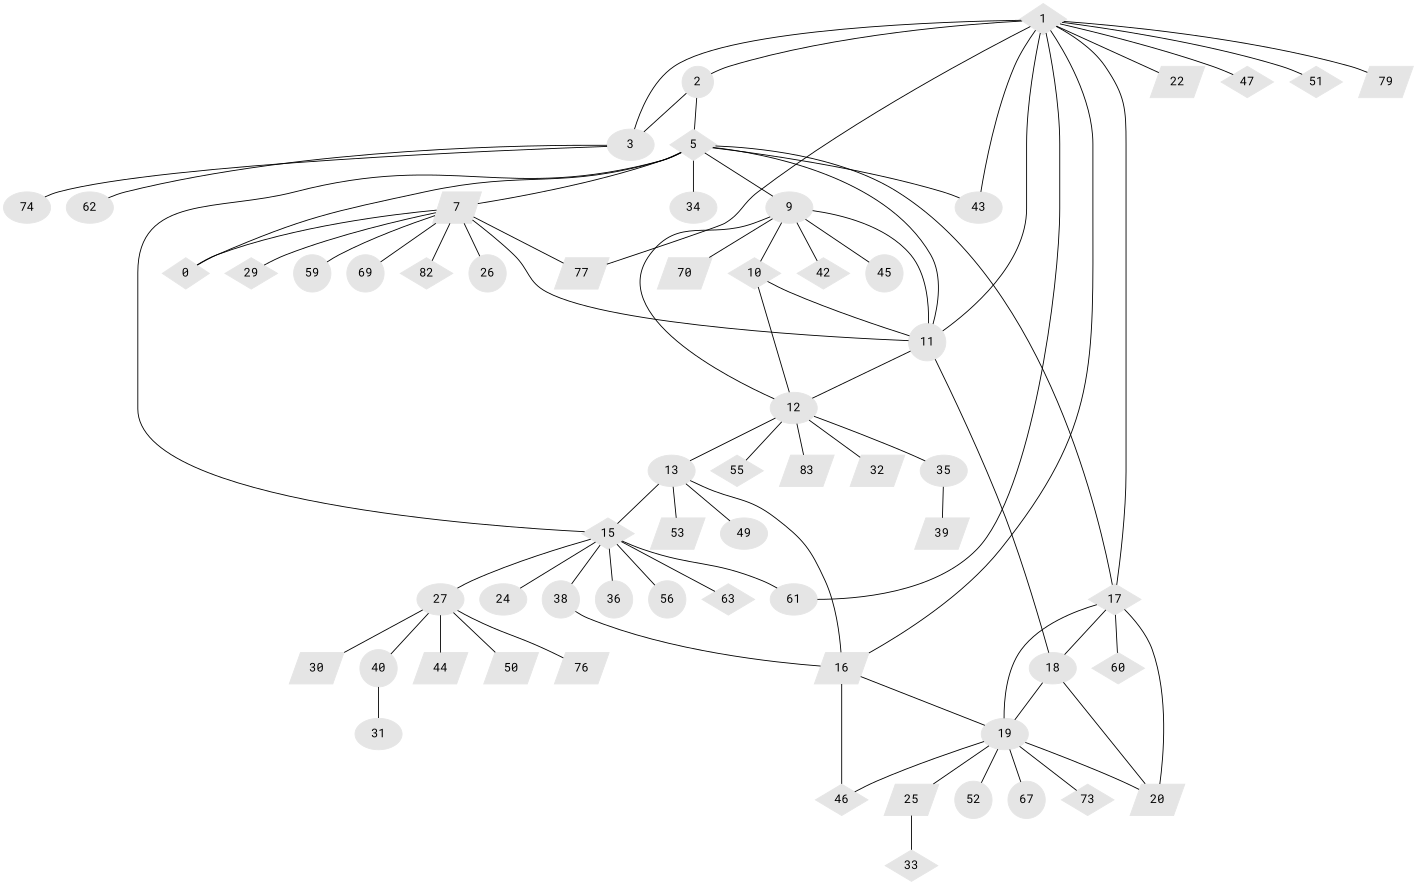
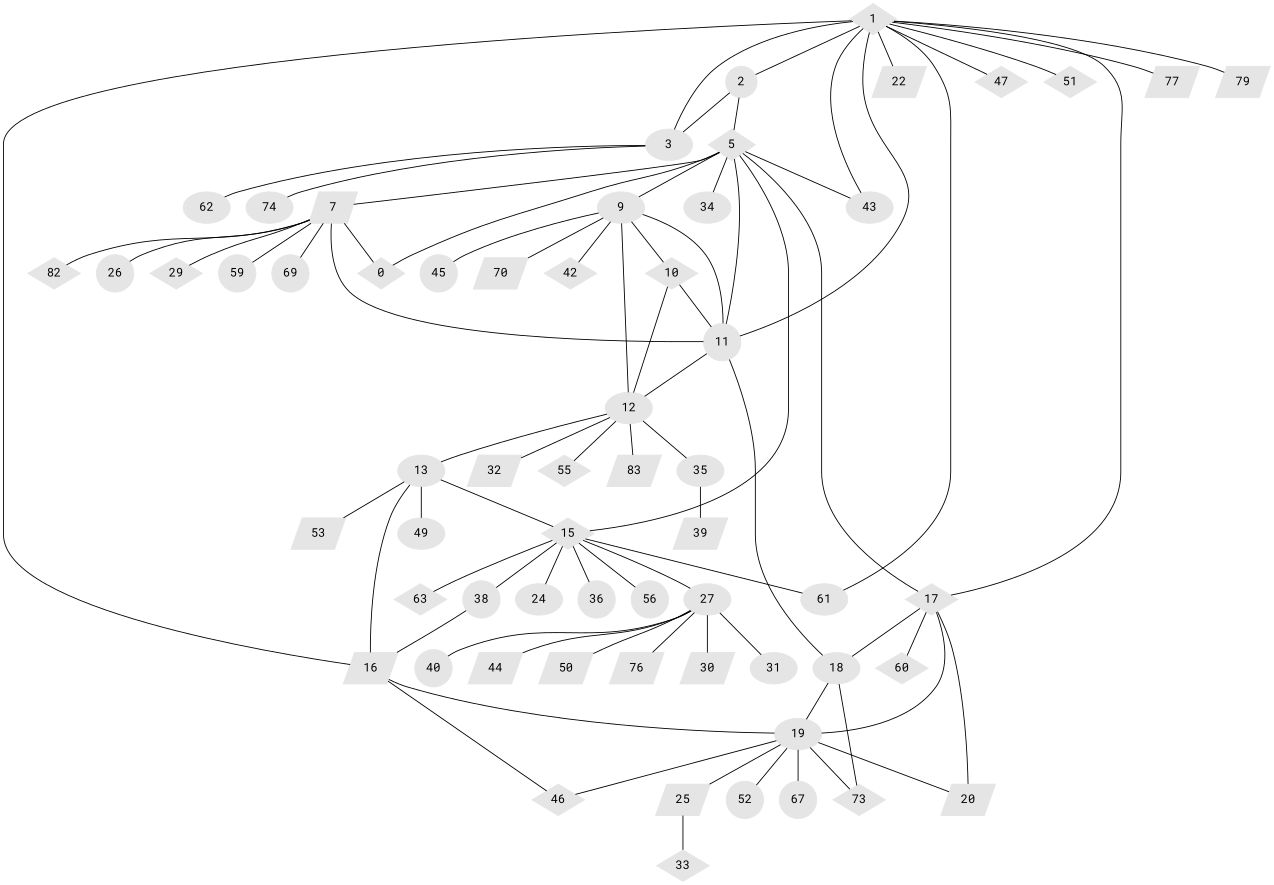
edge "7" -- "77": removed
edge "40" -- "31": now "27" -- "31"
edge "18" -- "20": now "18" -- "73"
